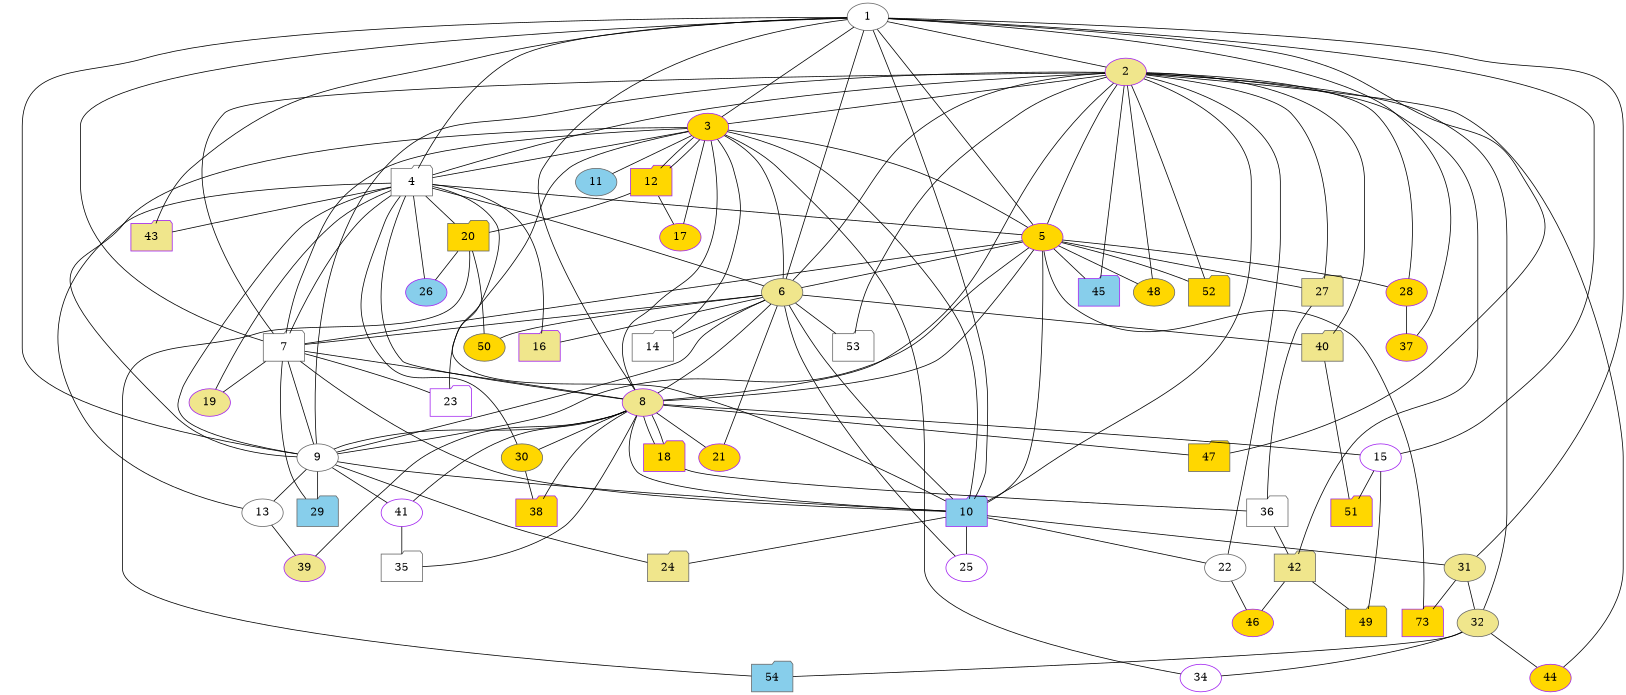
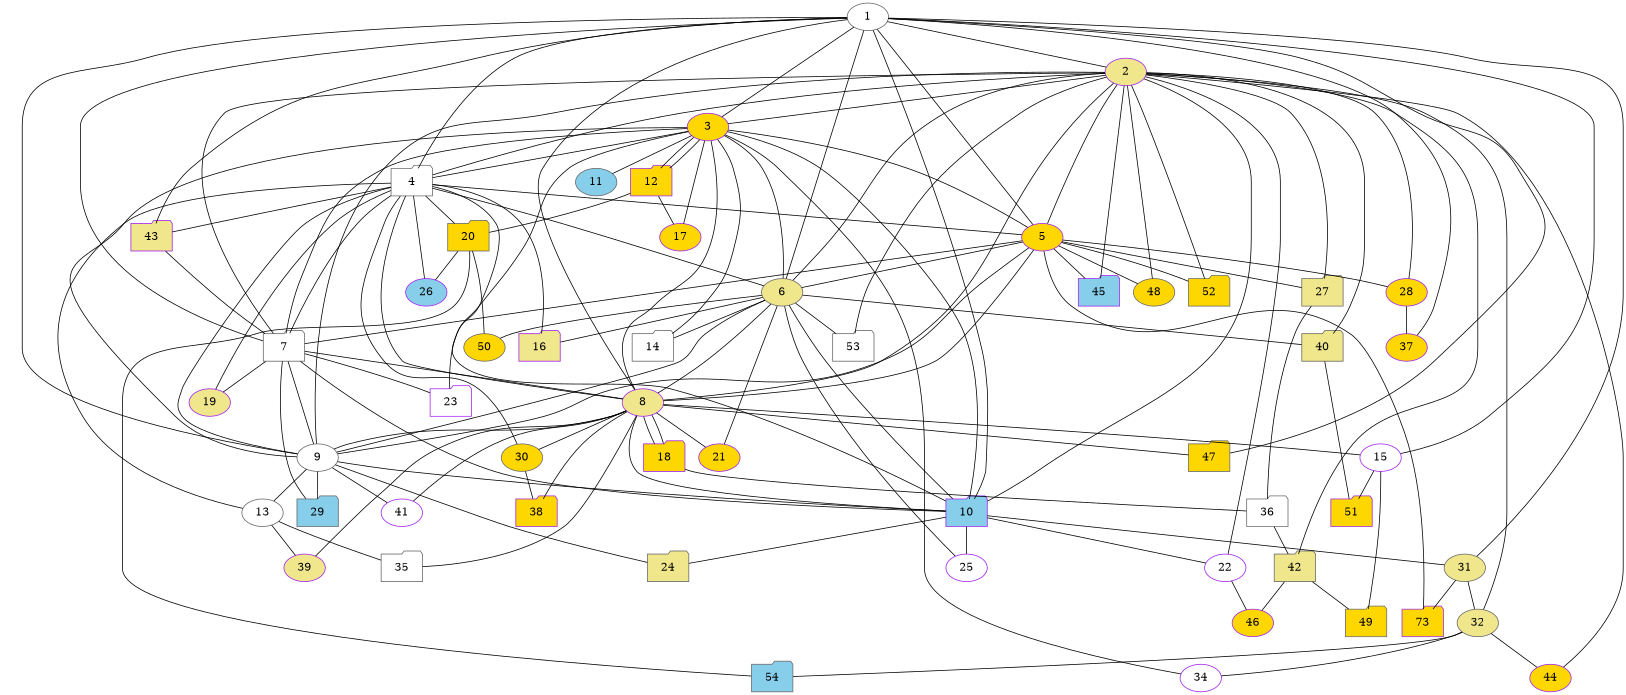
edge "6" -- "7": now "43" -- "7"
edge "5" -- "10": removed
edge "41" -- "35": now "13" -- "35"
node "22": color gray40 -> purple
